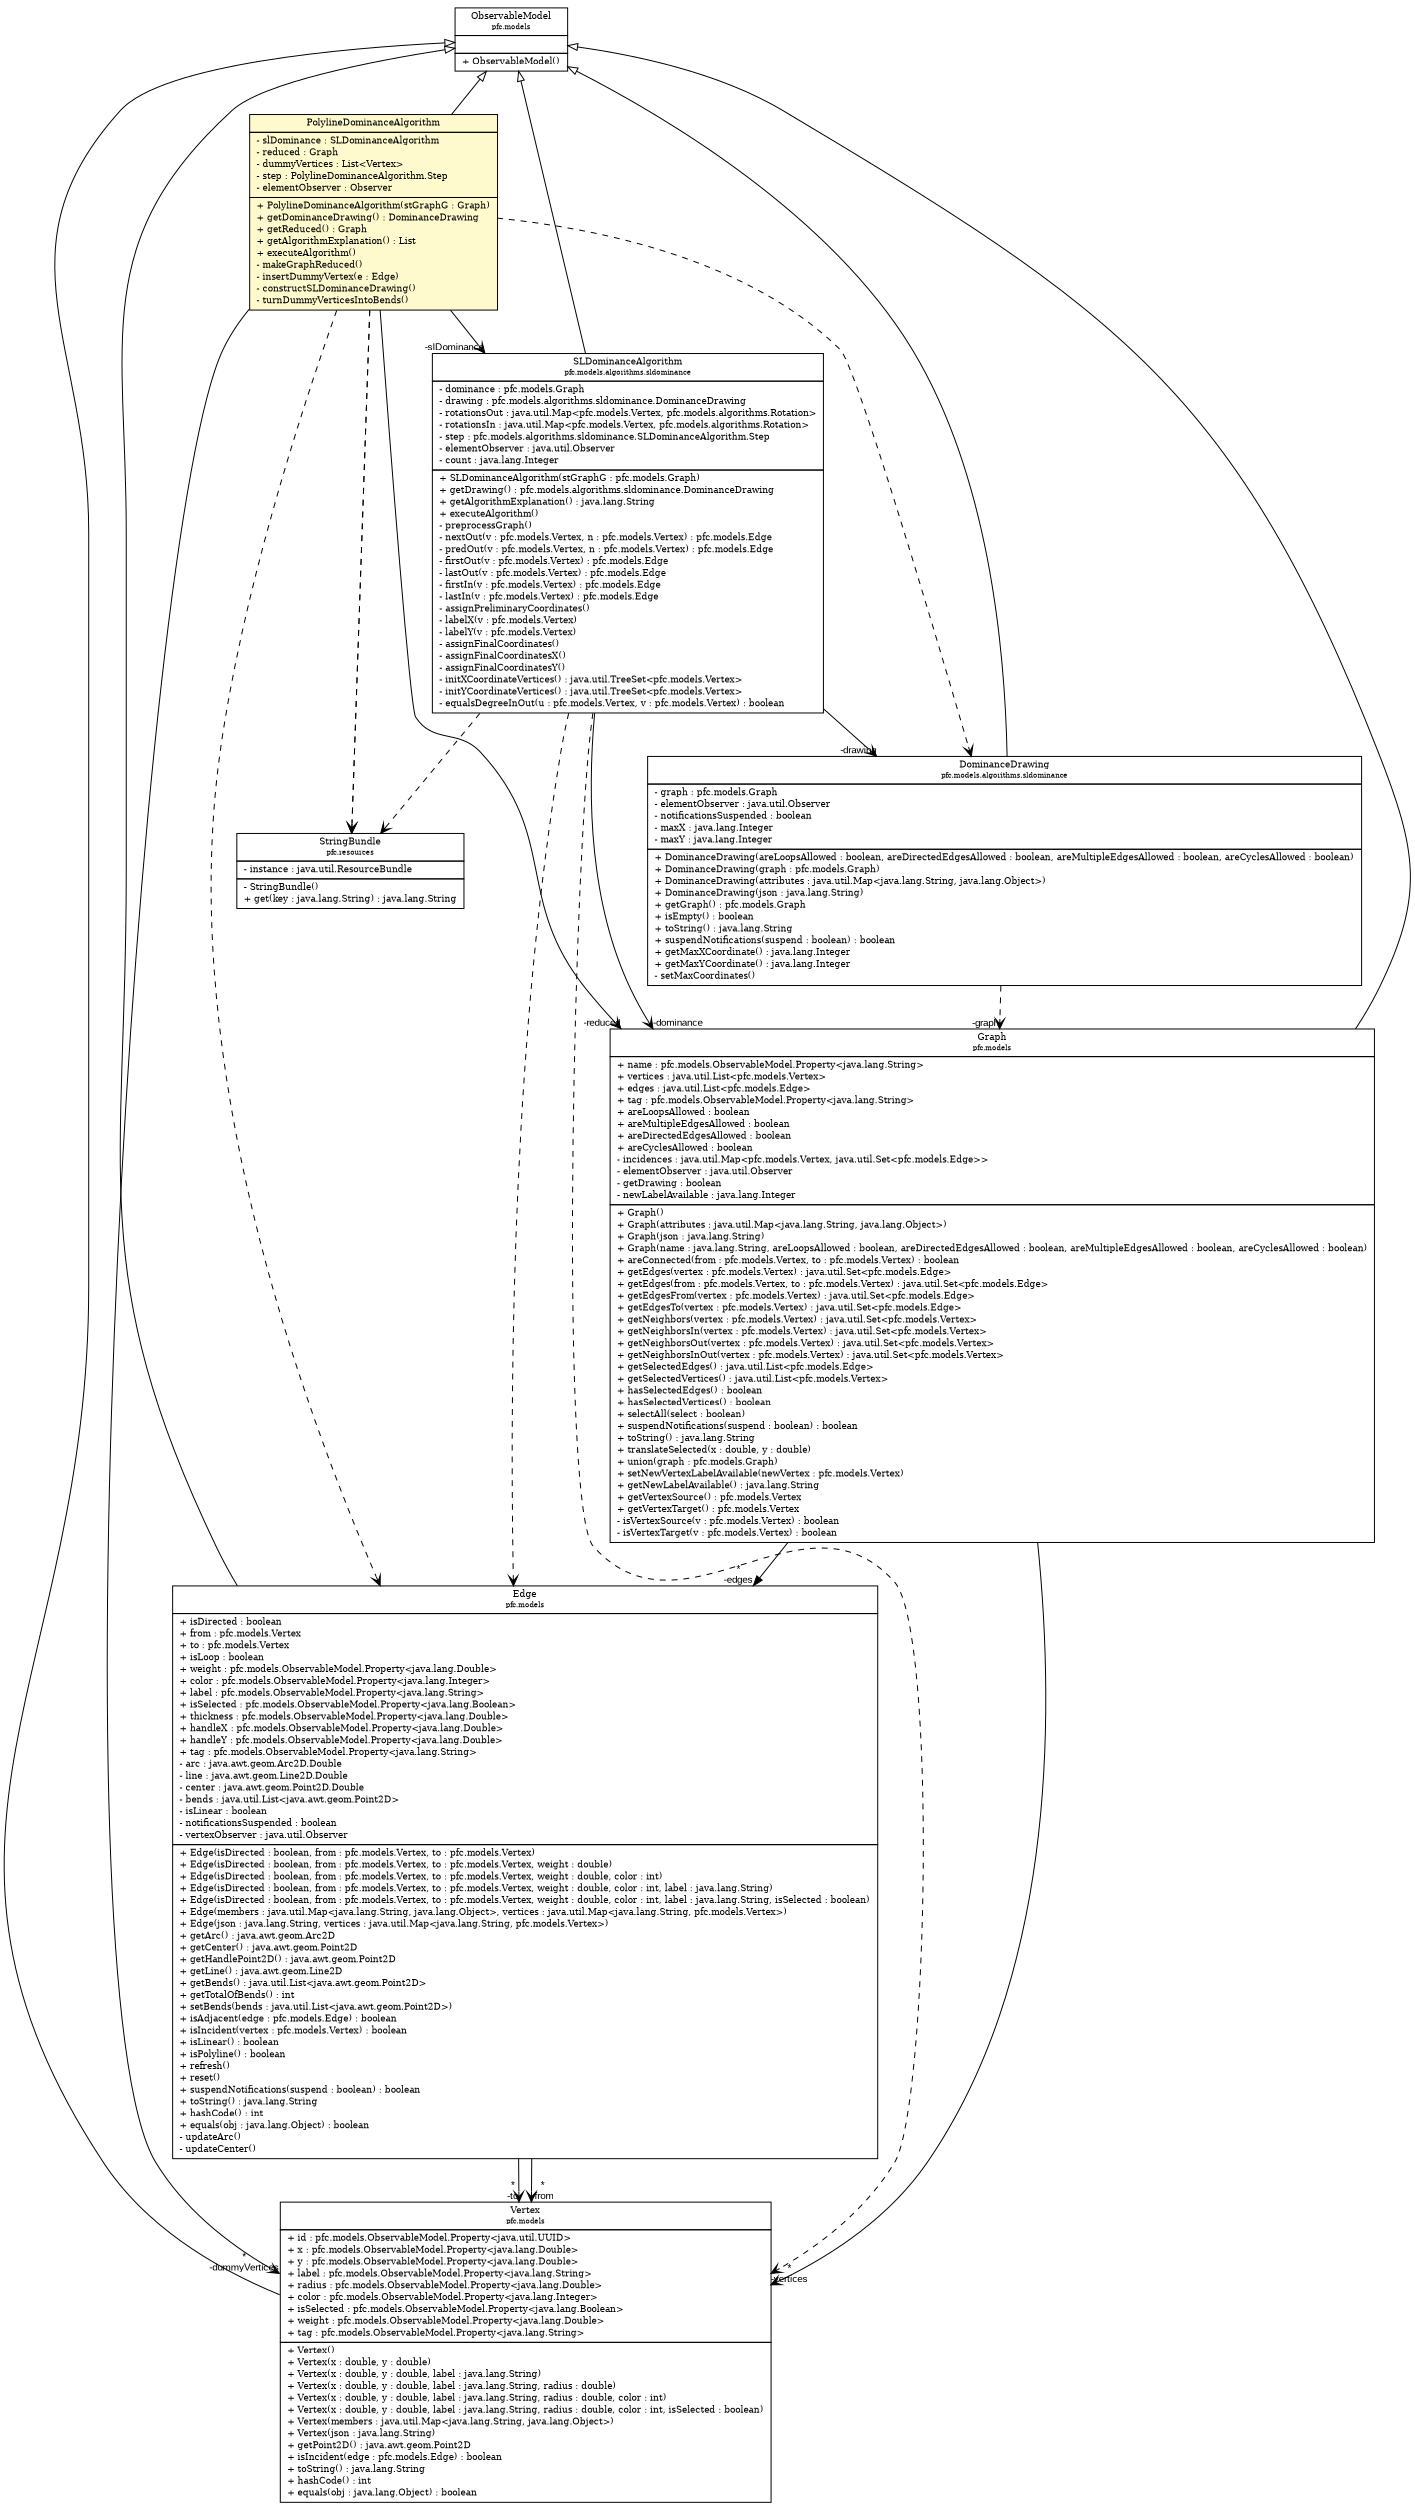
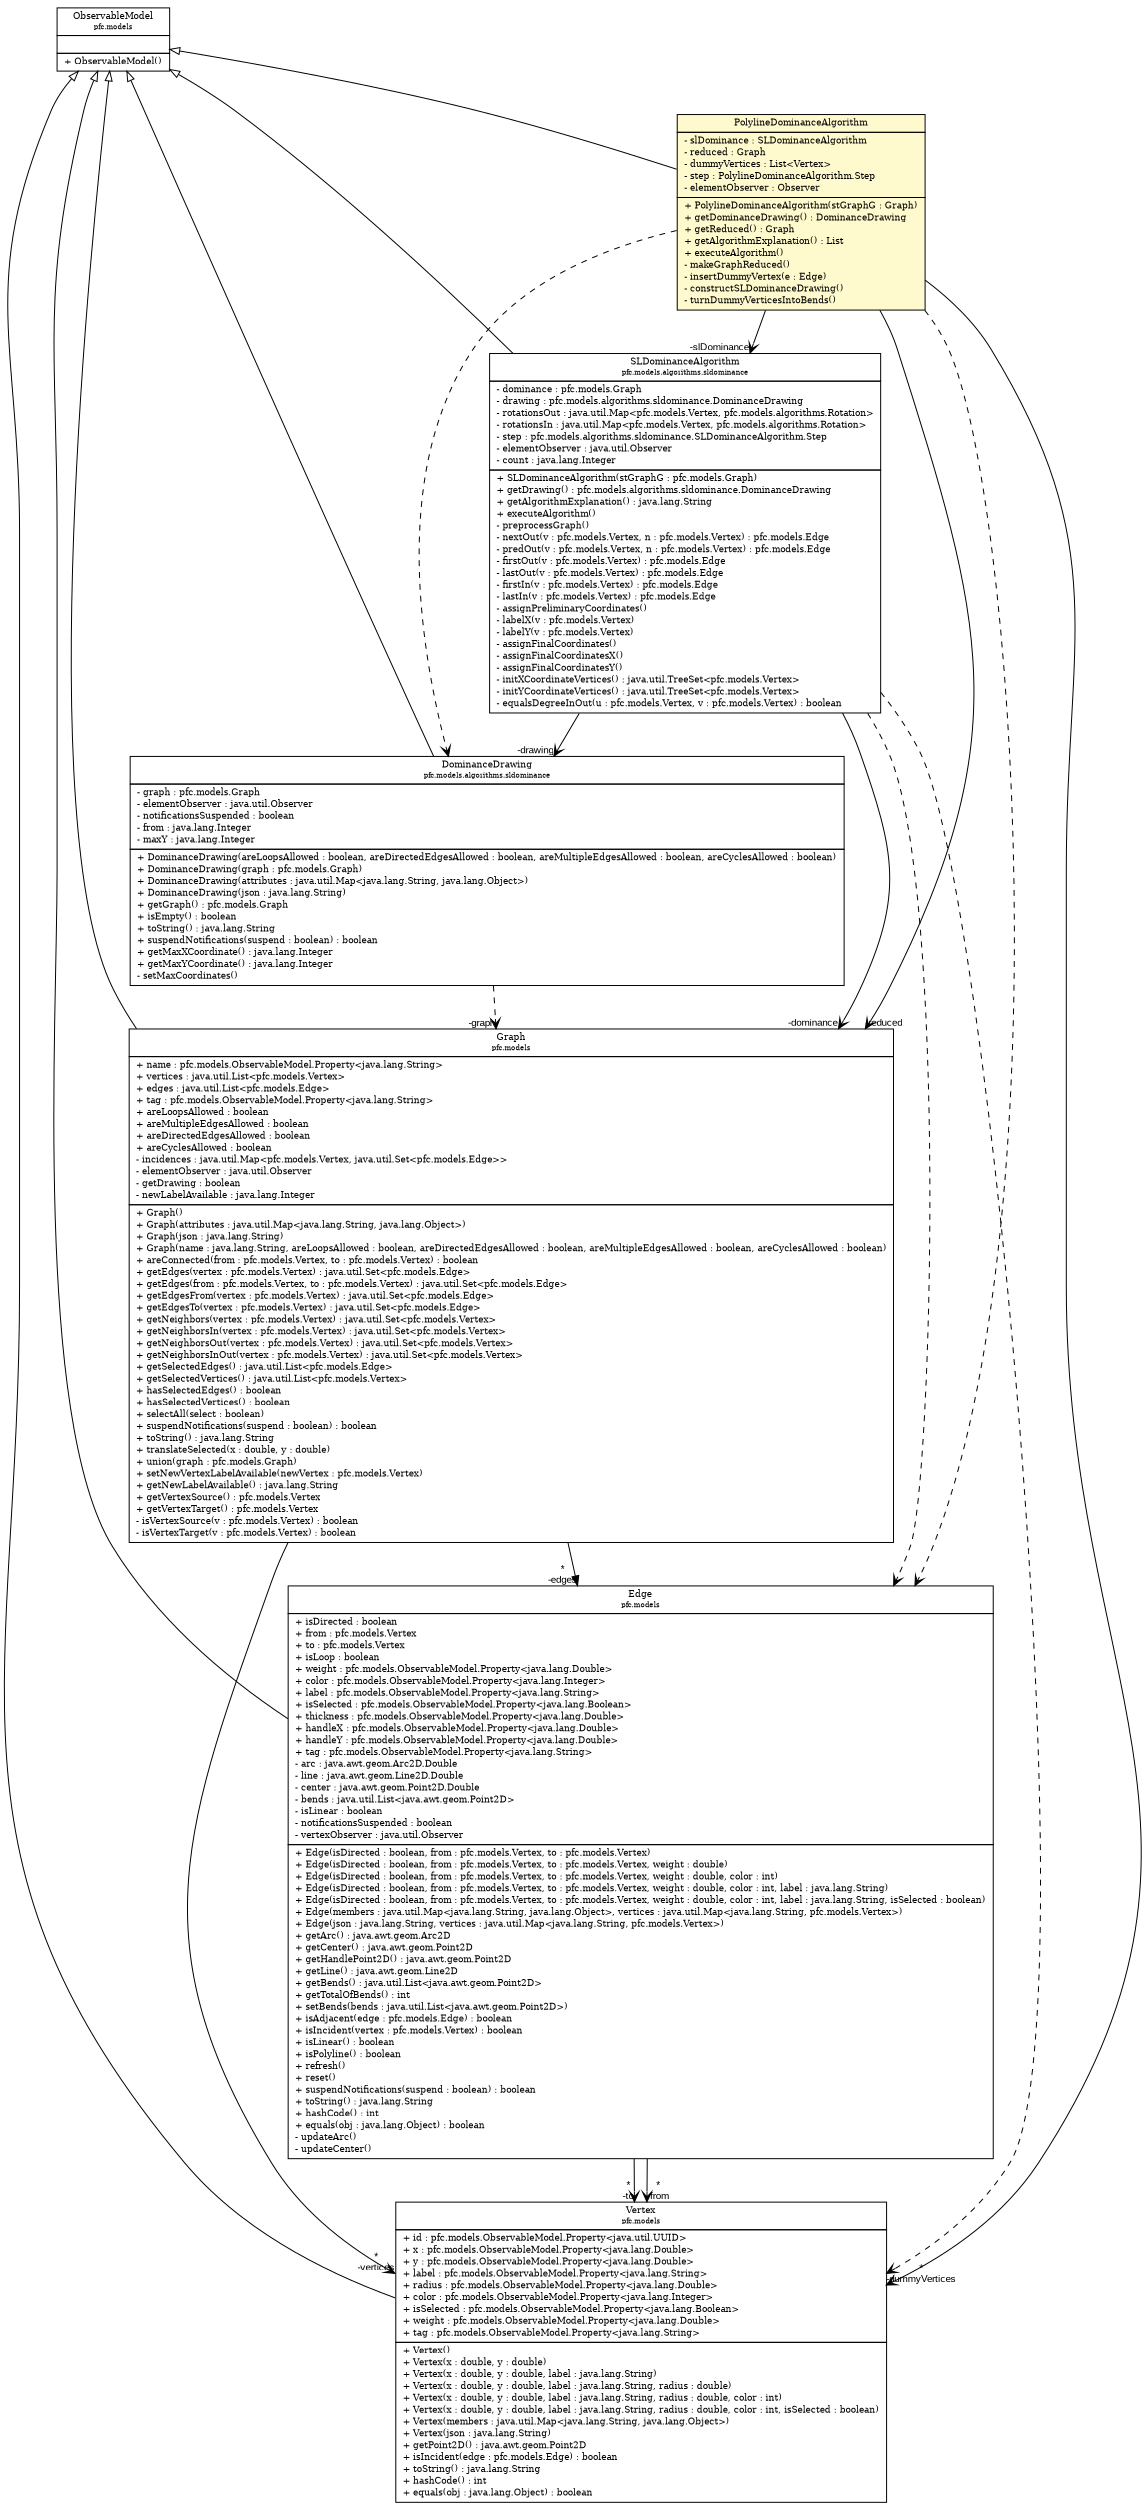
node "DominanceDrawing": text "- maxX : java.lang.Integer" -> "- from : java.lang.Integer"
node "StringBundle": removed
